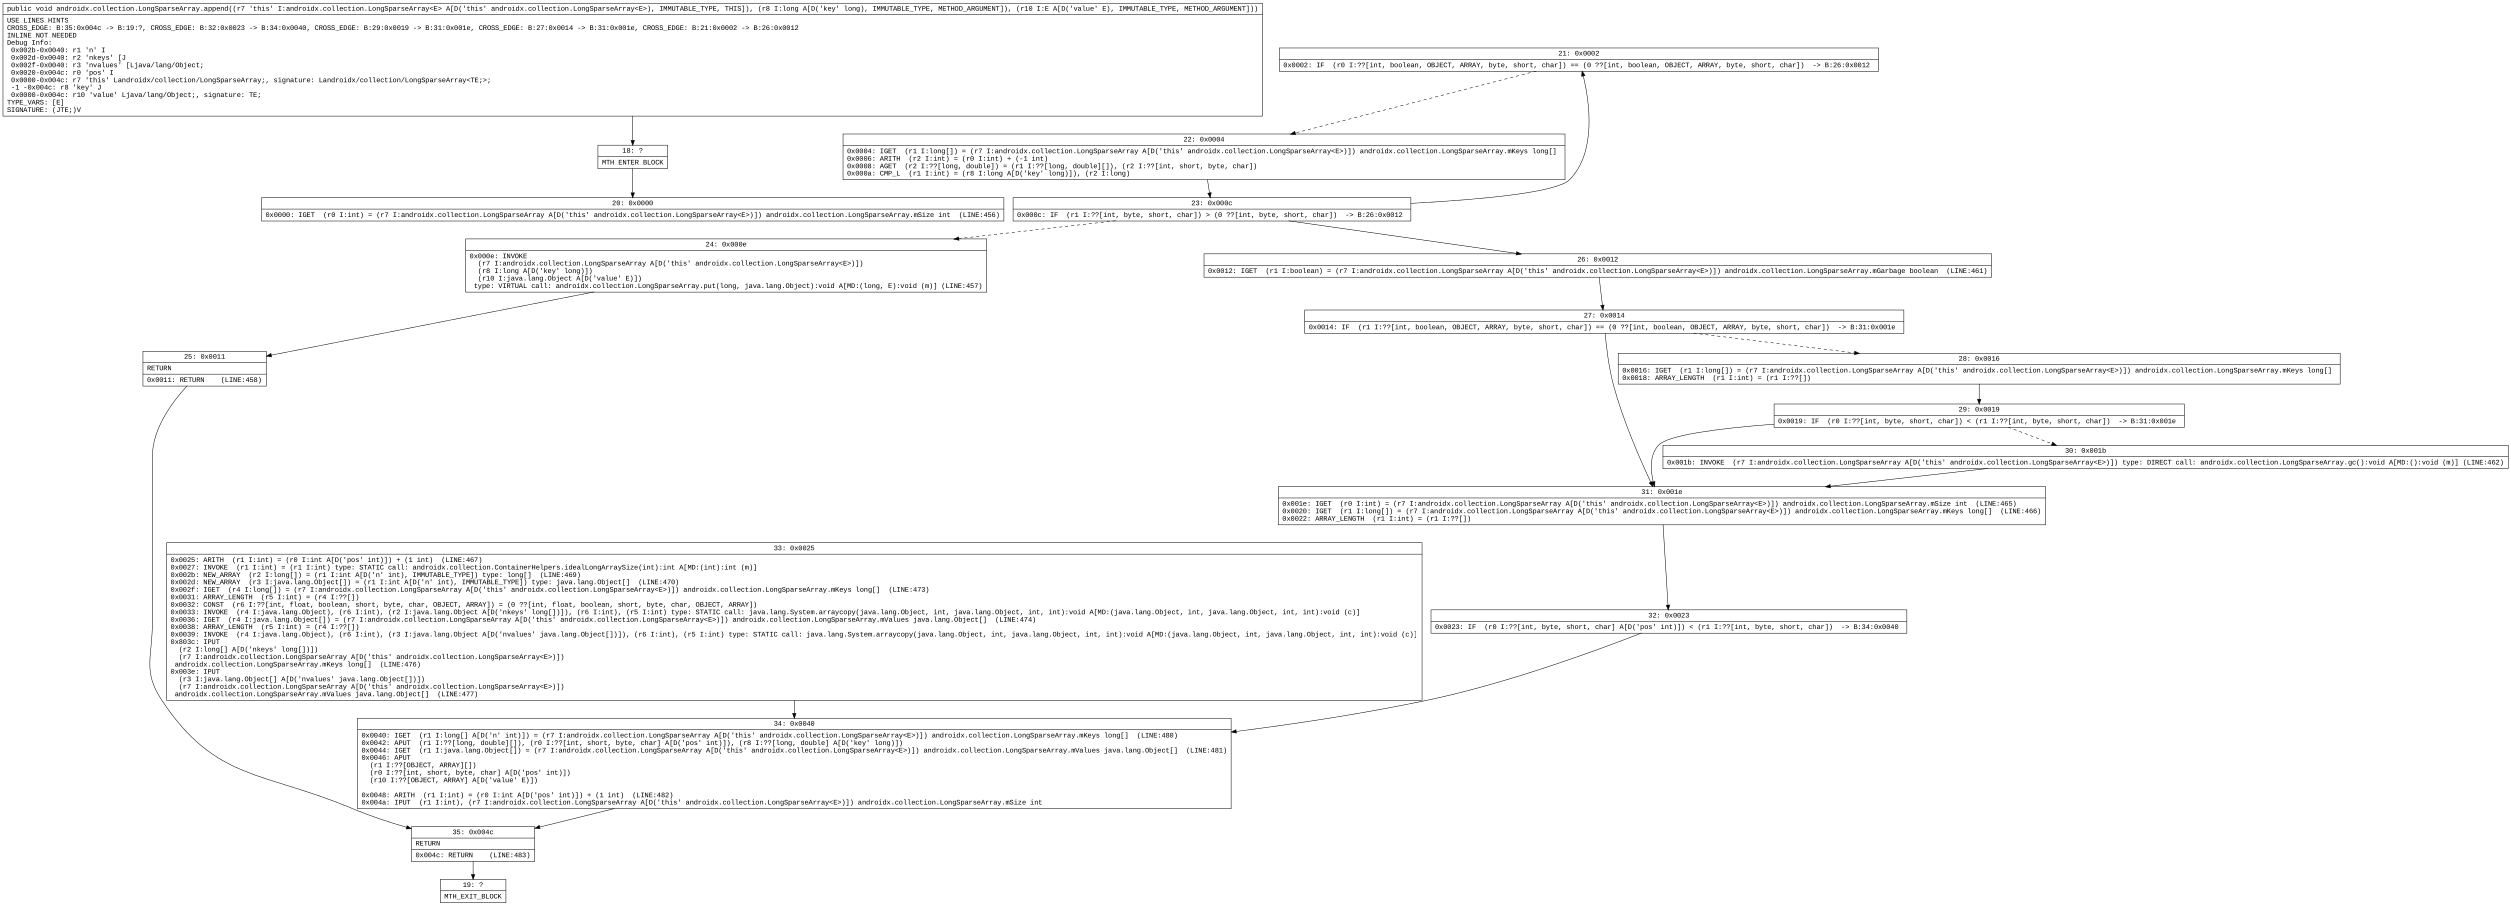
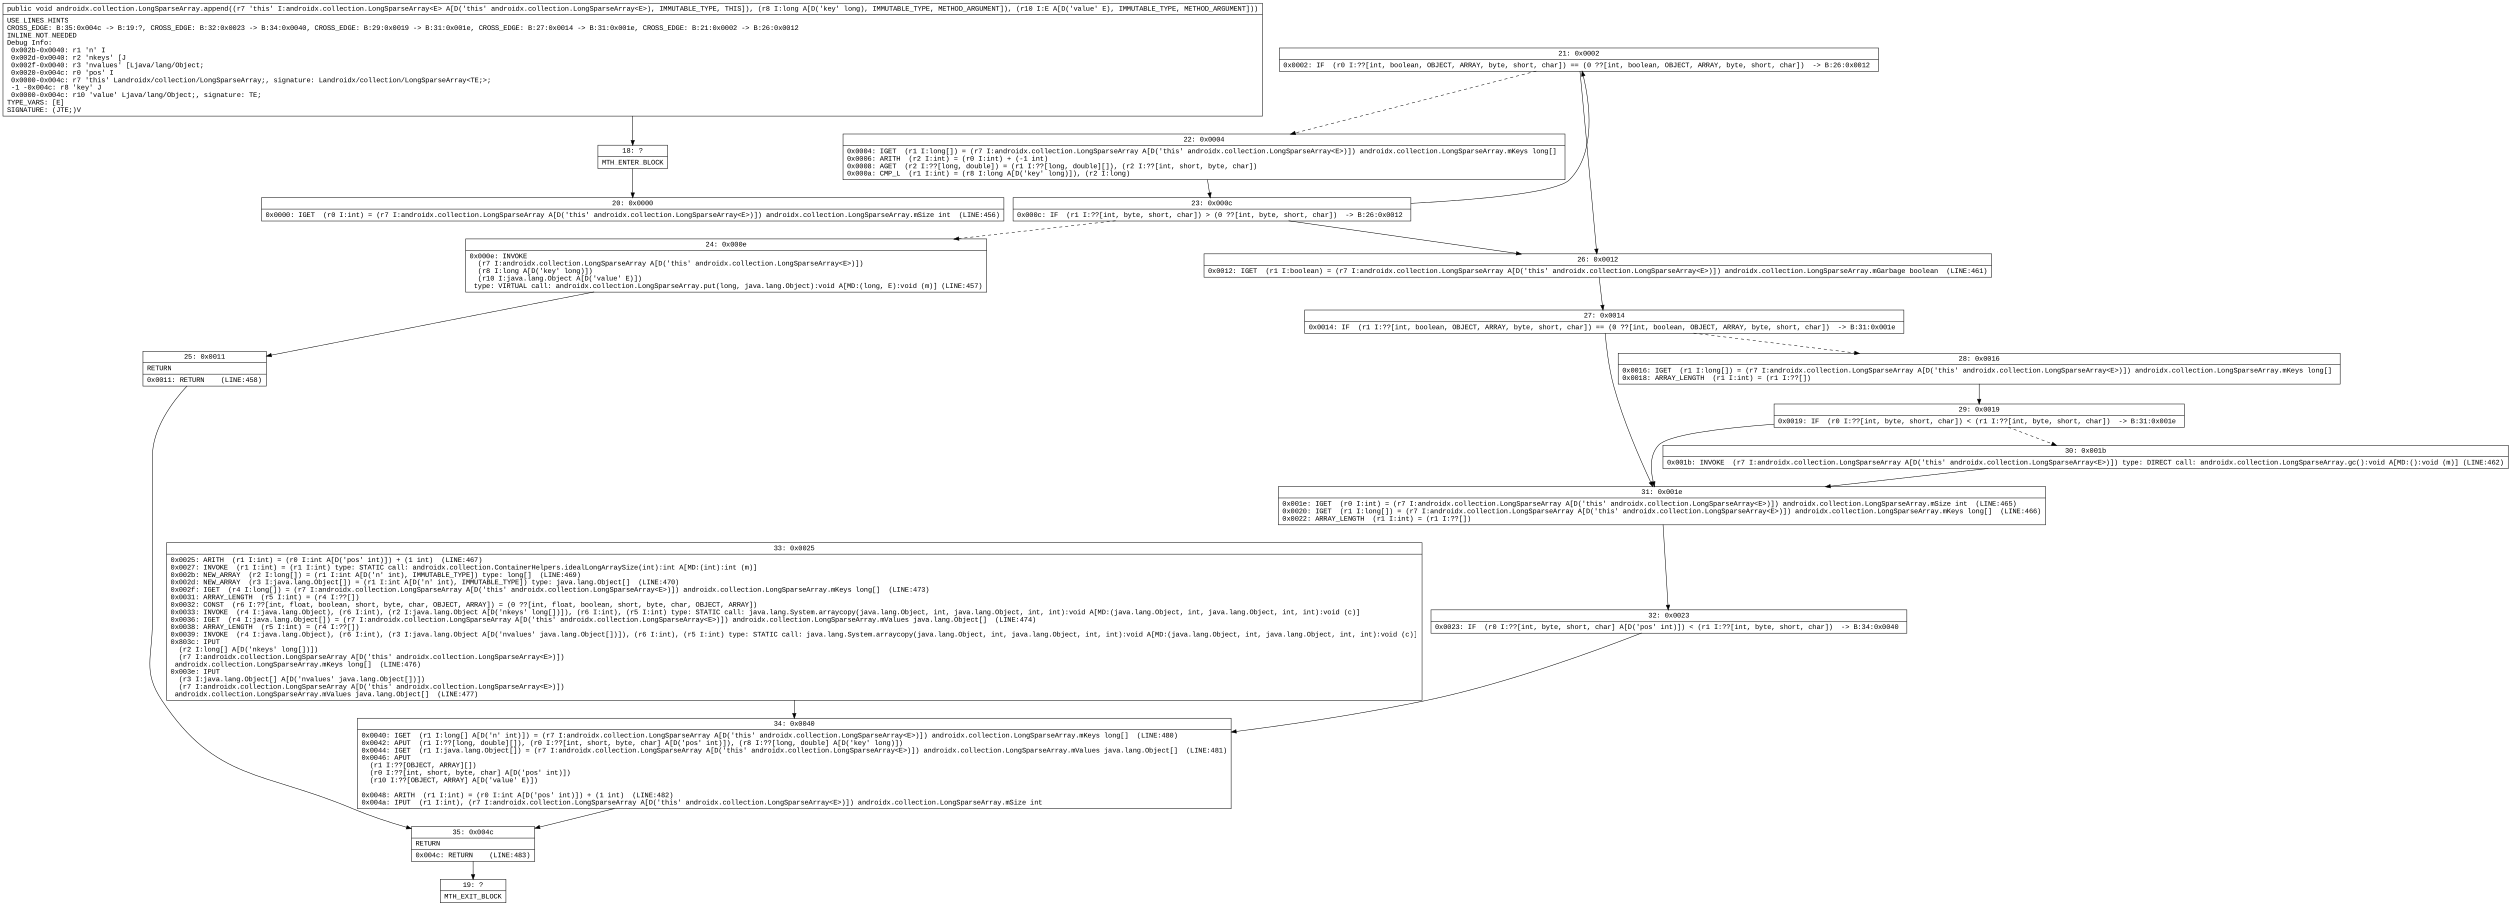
edge "21: 0x0002" -> "26: 0x0012": added
